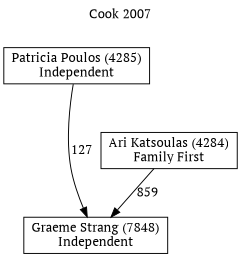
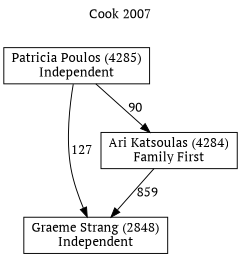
edge "Patricia Poulos (4285) Independent" -> "Ari Katsoulas (4284) Family First": added, label "90"
node "Graeme Strang (7848) Independent": label "Graeme Strang (7848) Independent" -> "Graeme Strang (2848) Independent"
